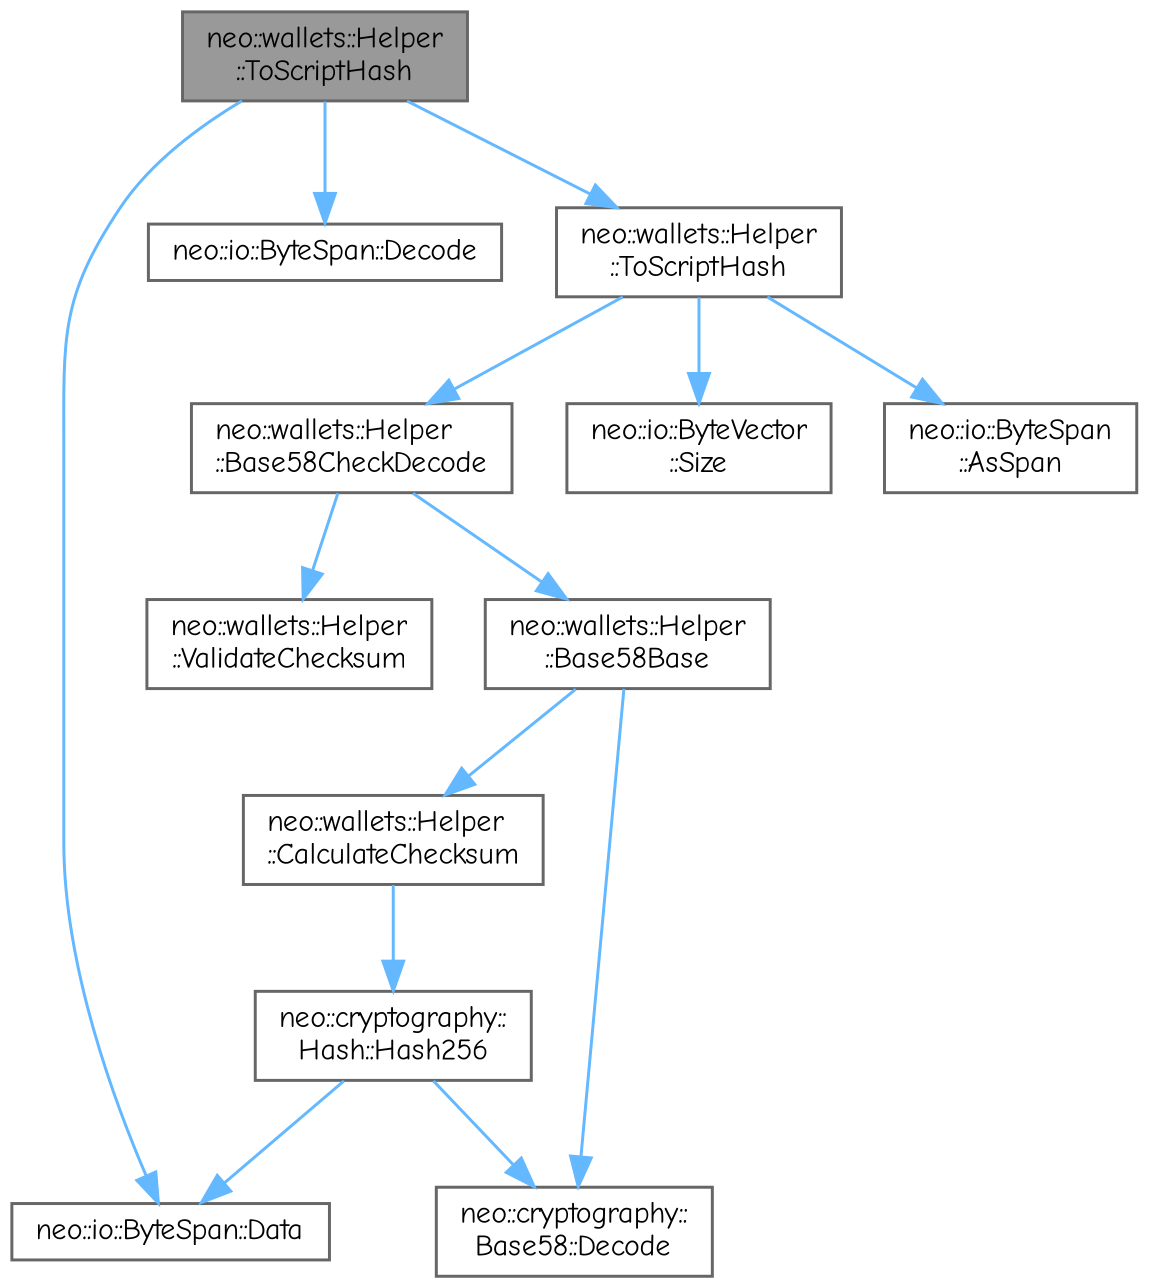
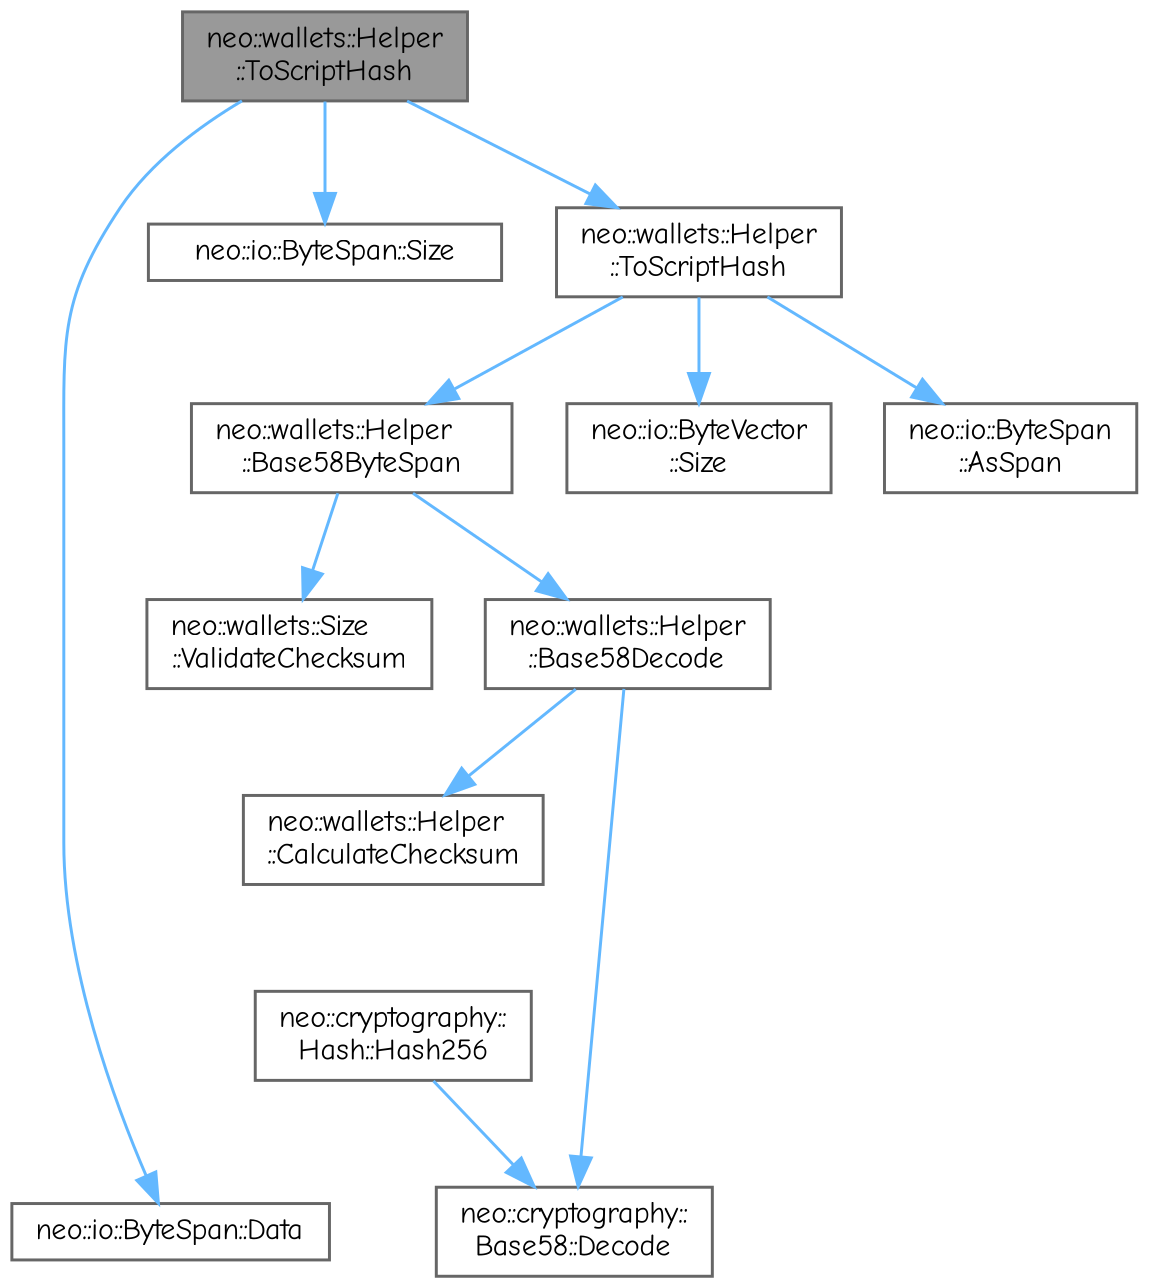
node "neo::io::ByteSpan::Decode": label "neo::io::ByteSpan::Decode" -> "neo::io::ByteSpan::Size"
node "neo::wallets::Helper ::Base58CheckDecode": label "neo::wallets::Helper ::Base58CheckDecode" -> "neo::wallets::Helper ::Base58ByteSpan"
node "neo::wallets::Helper ::ValidateChecksum": label "neo::wallets::Helper ::ValidateChecksum" -> "neo::wallets::Size ::ValidateChecksum"
node "neo::wallets::Helper ::Base58Base": label "neo::wallets::Helper ::Base58Base" -> "neo::wallets::Helper ::Base58Decode"
edge "neo::wallets::Helper ::CalculateChecksum" -> "neo::cryptography:: Hash::Hash256": removed
edge "neo::cryptography:: Hash::Hash256" -> "neo::io::ByteSpan::Data": removed
